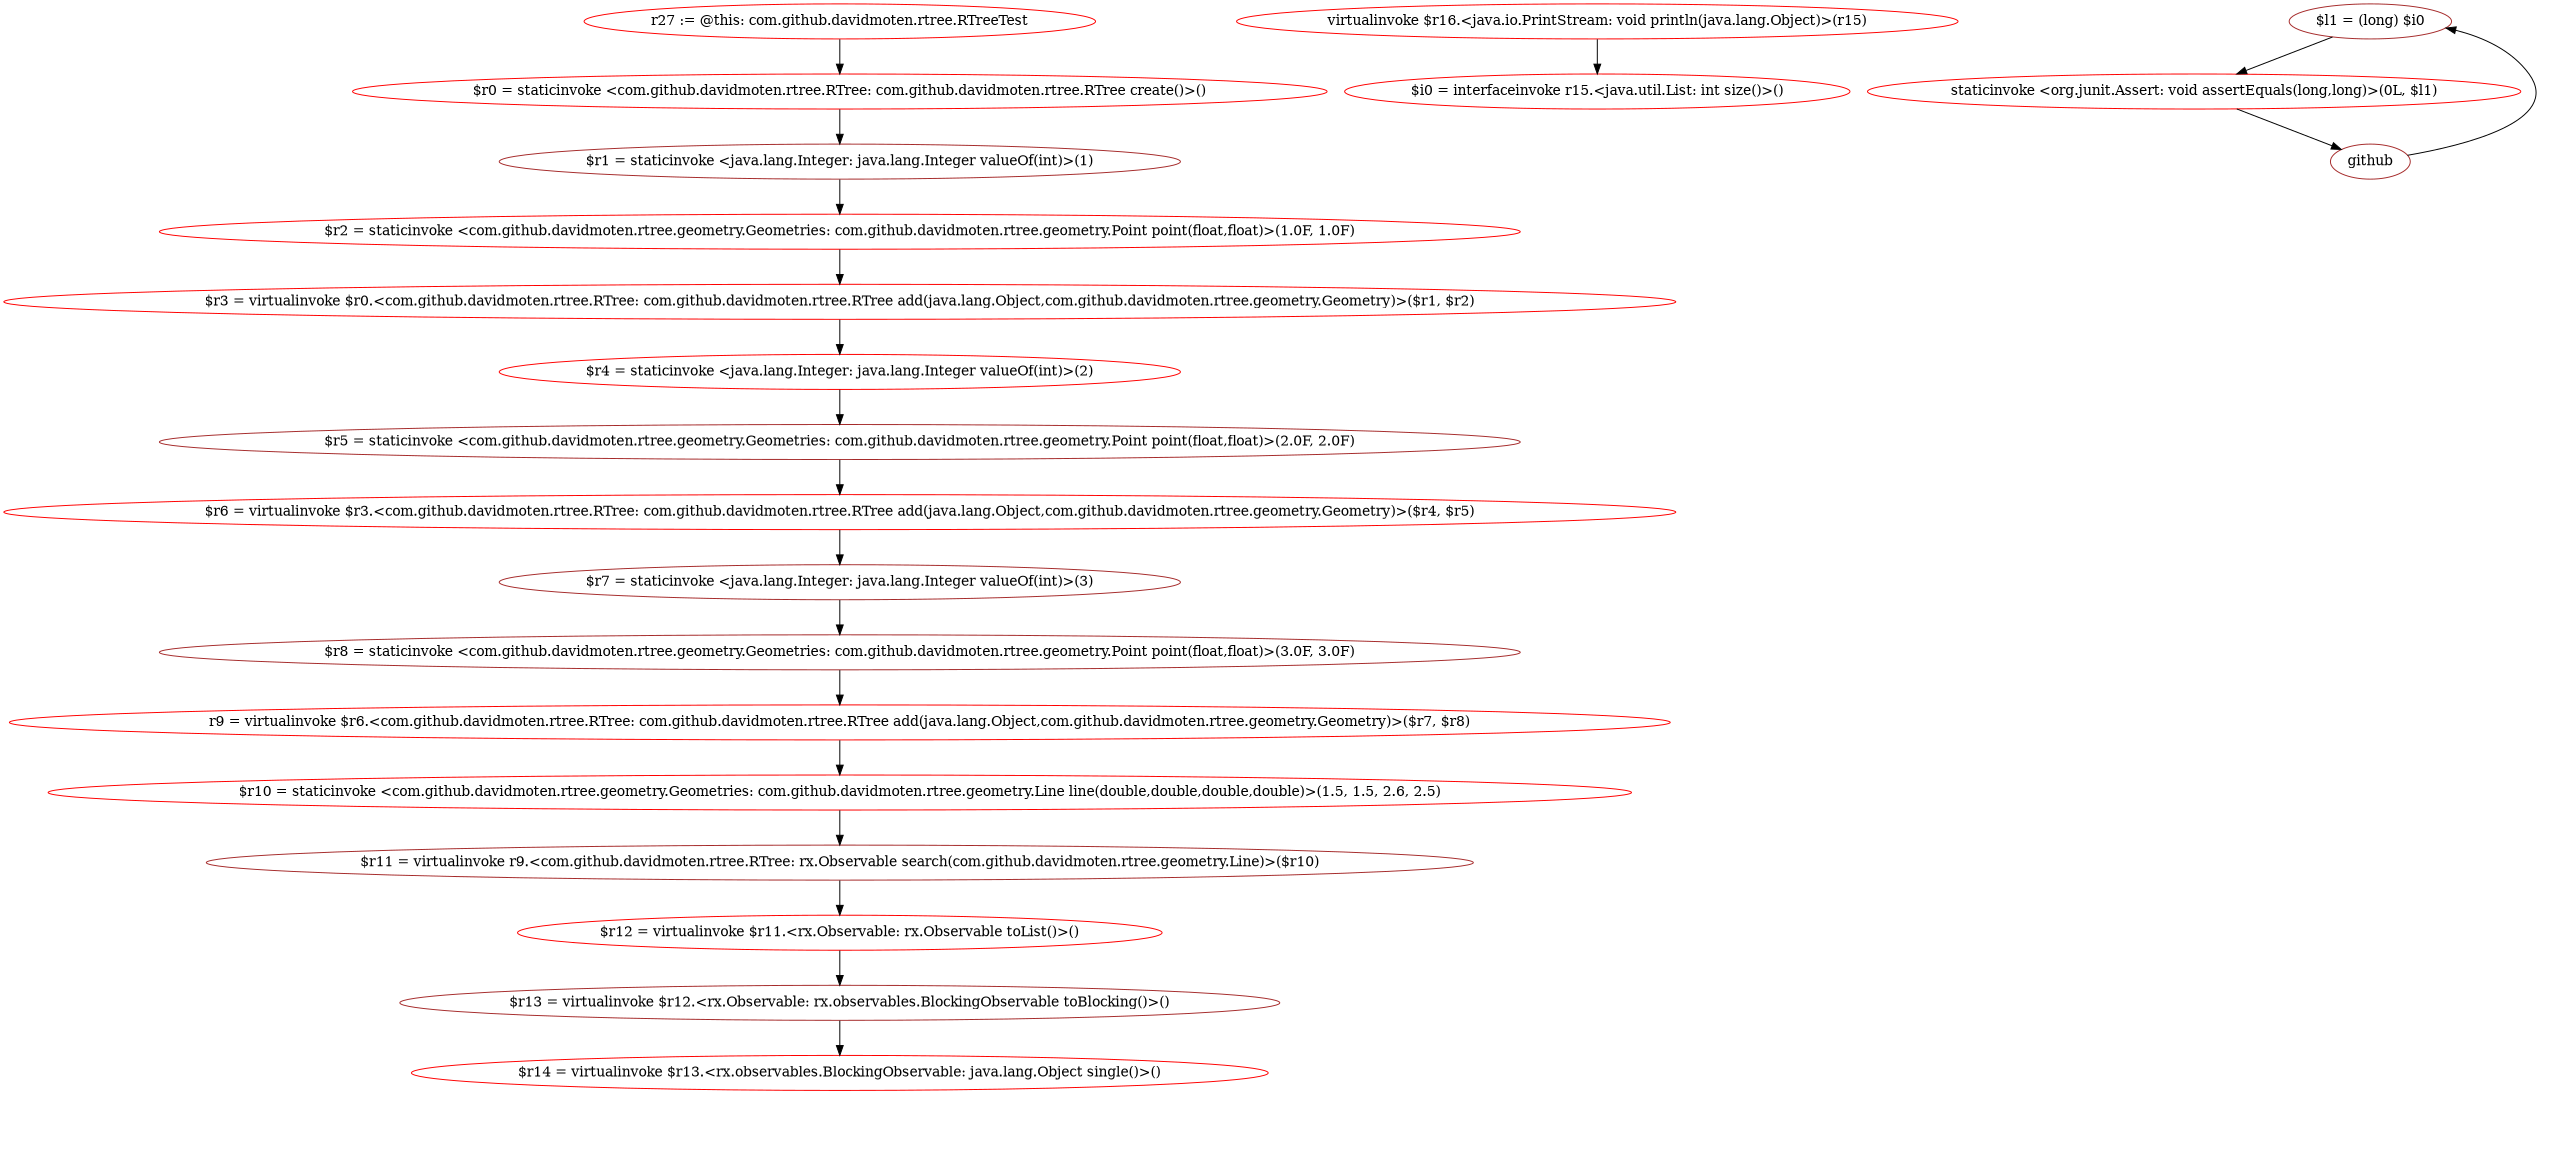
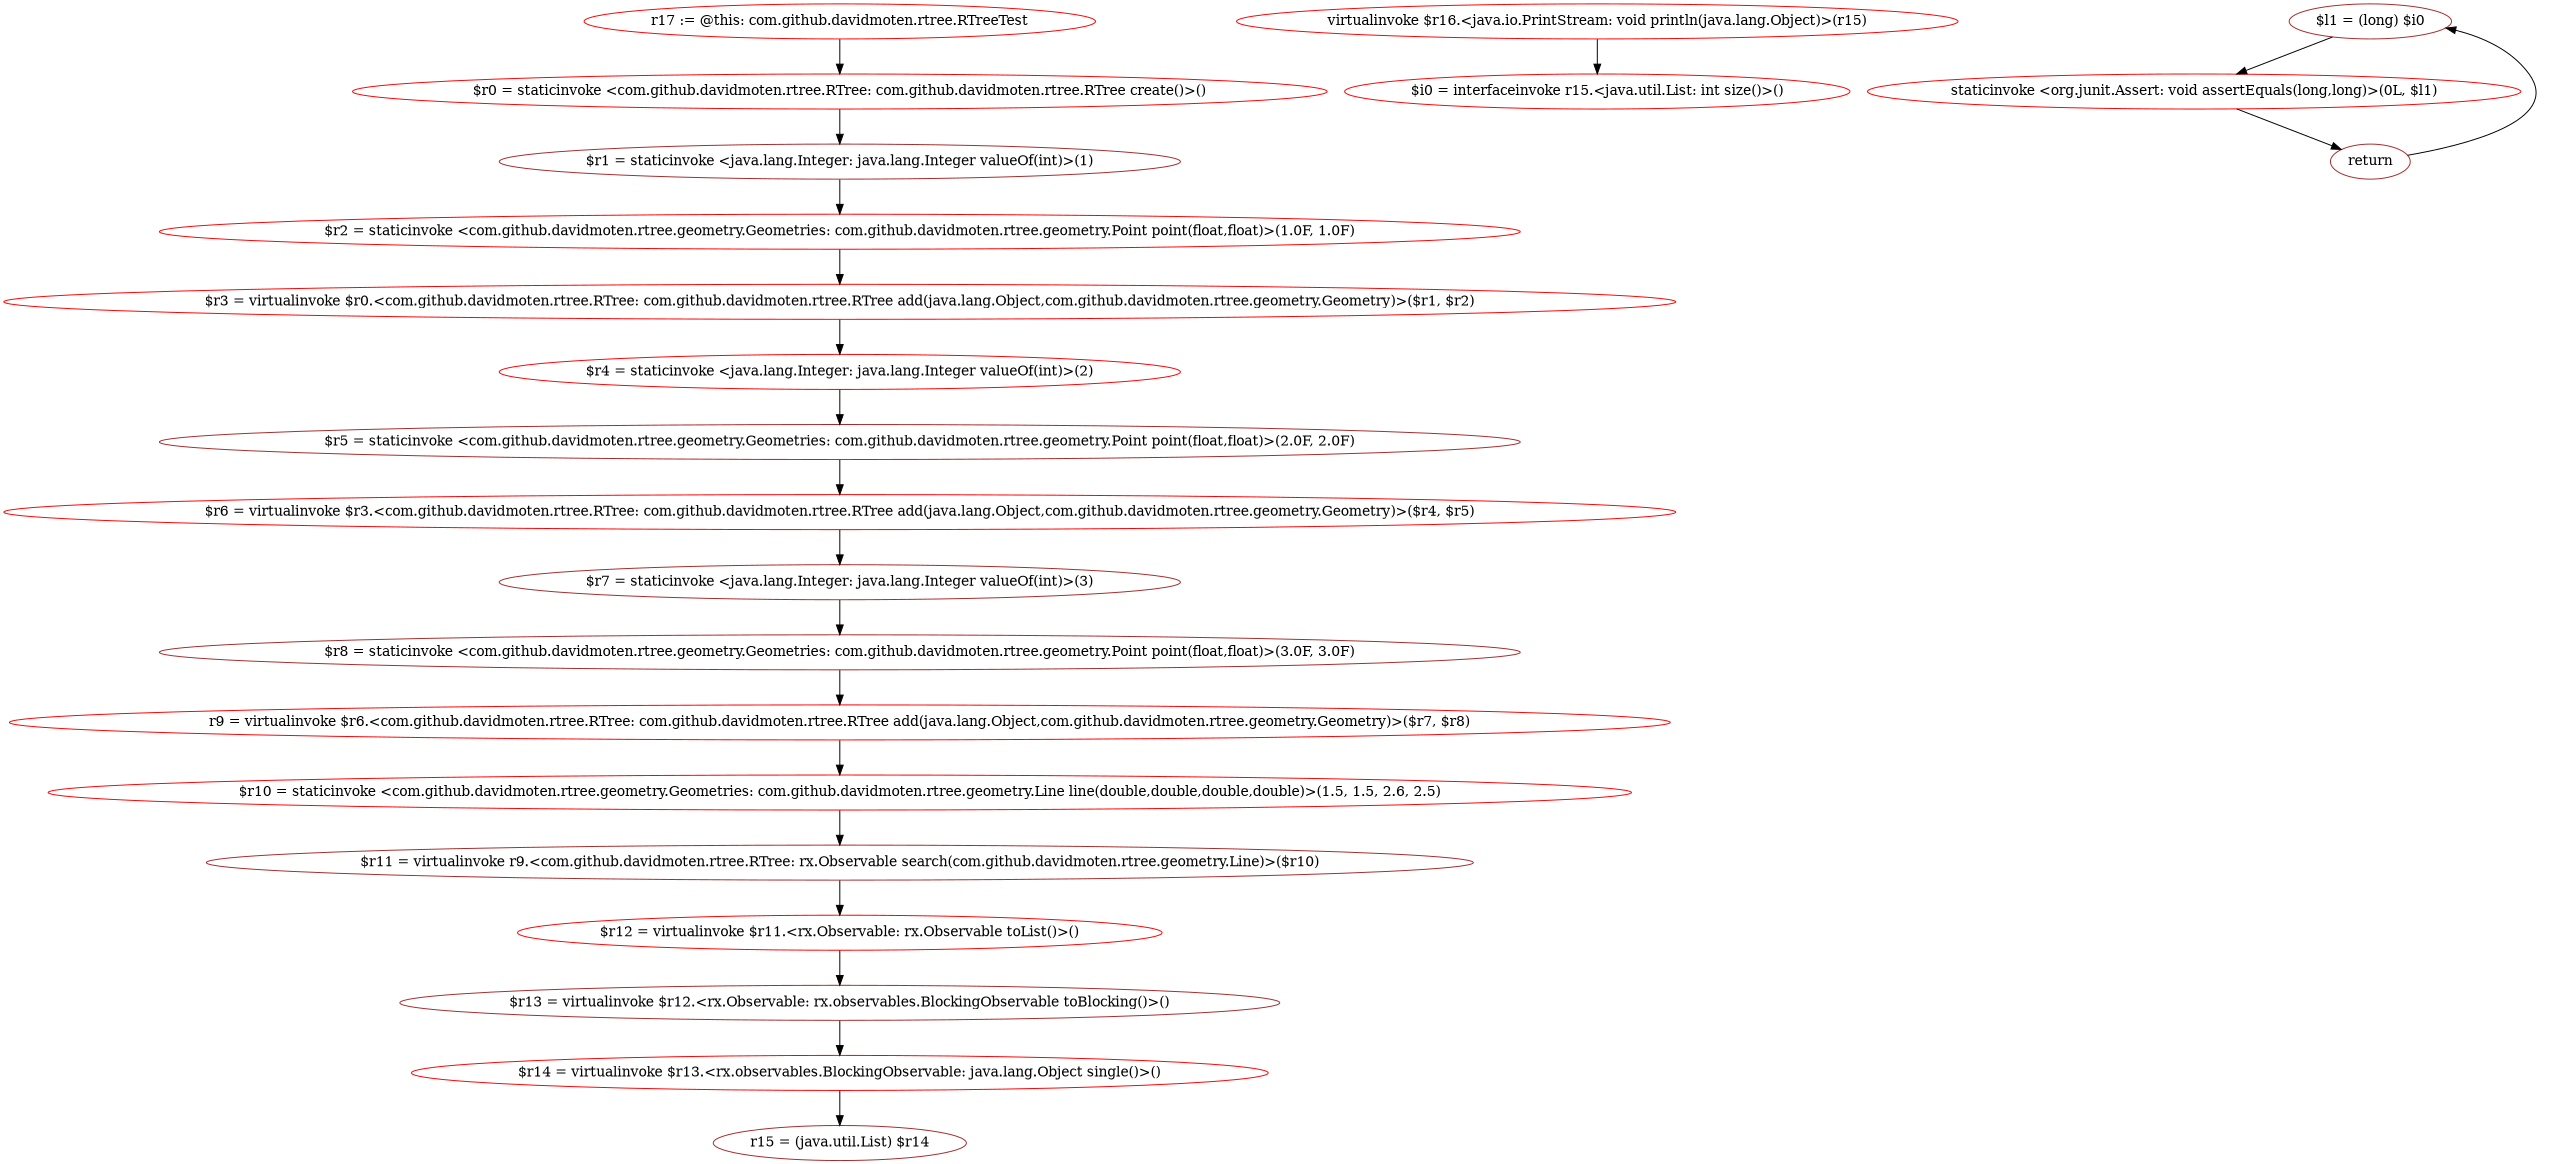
node "r27 := @this: com.github.davidmoten.rtree.RTreeTest": label "r27 := @this: com.github.davidmoten.rtree.RTreeTest" -> "r17 := @this: com.github.davidmoten.rtree.RTreeTest"
node "github": label "github" -> "return"
node "r15 = (java.util.List) $r14": added
